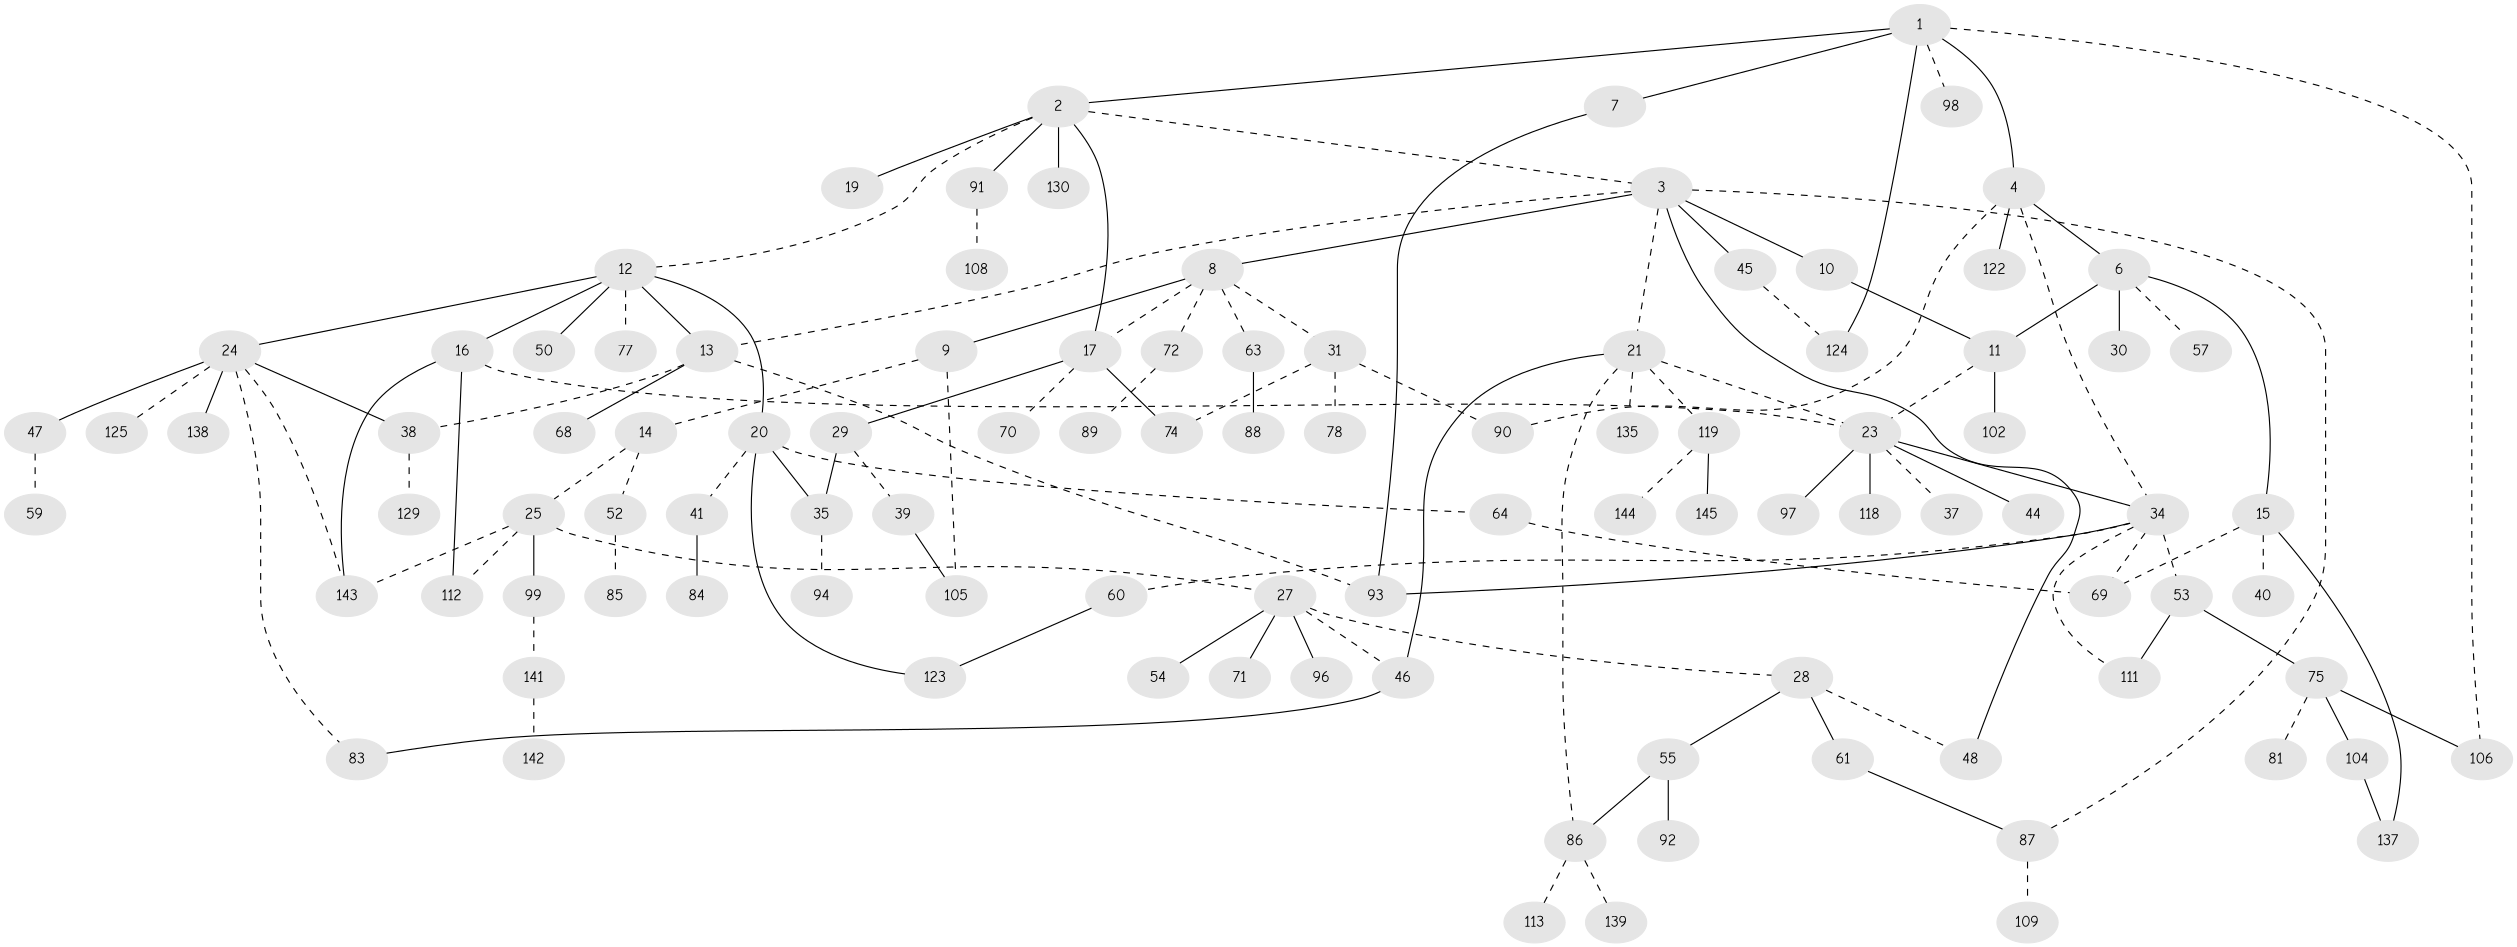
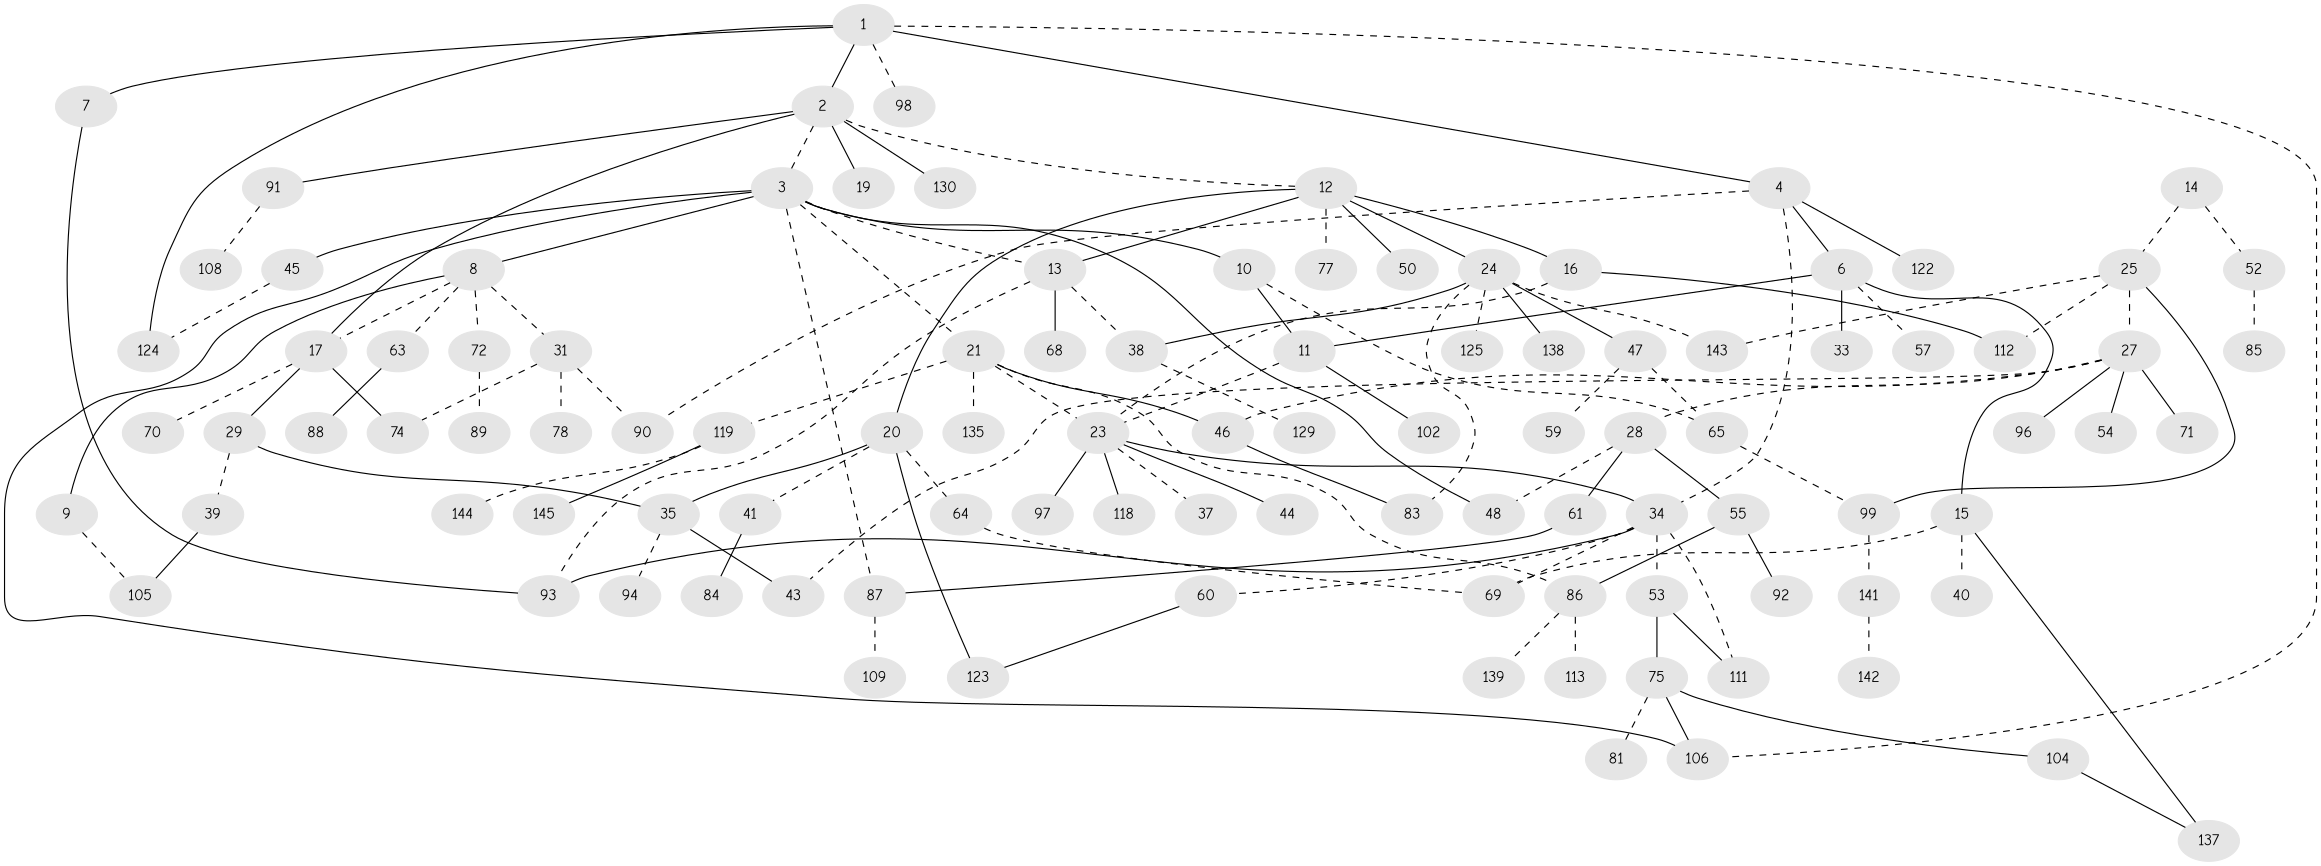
node "30": label "30" -> "33"
edge "9" -- "14": removed
node "65": added
edge "16" -- "143": removed
node "43": added
edge "3" -- "106": added
